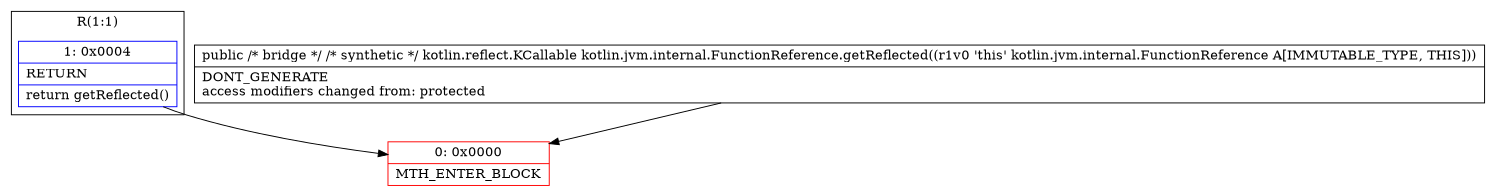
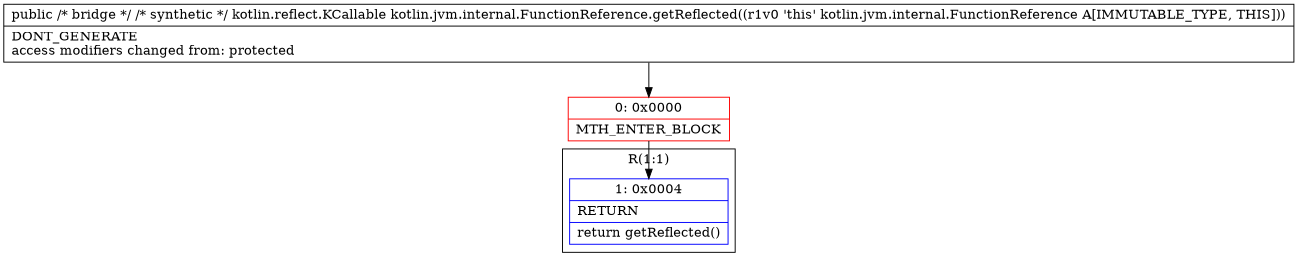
edge "1: 0x0004" -> "0: 0x0000": reversed
